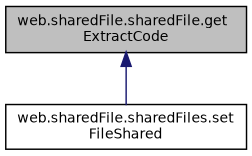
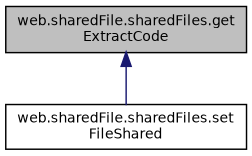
node "web.sharedFile.sharedFile.get ExtractCode": label "web.sharedFile.sharedFile.get ExtractCode" -> "web.sharedFile.sharedFiles.get ExtractCode"
